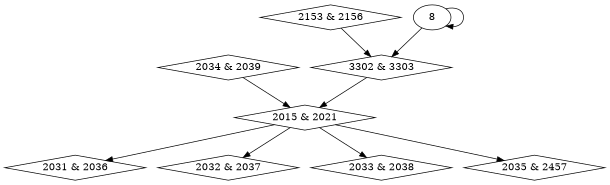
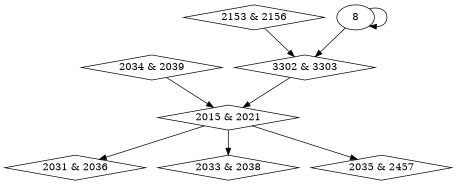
node "2032 & 2037": removed
